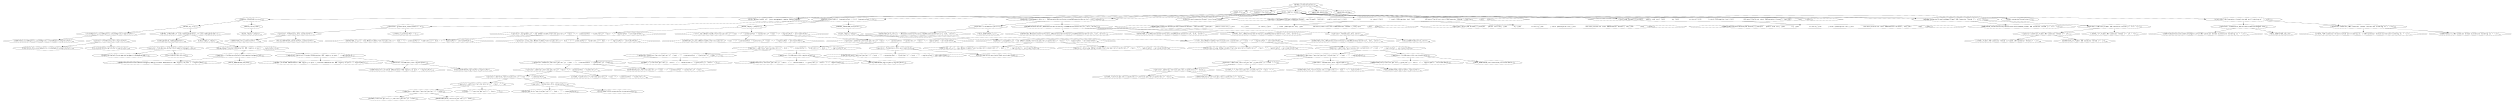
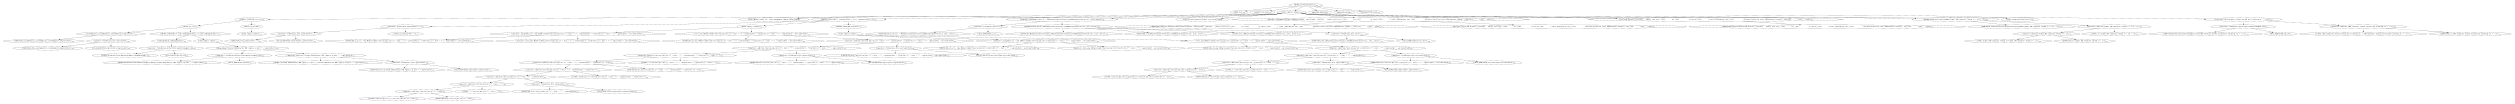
node "(METHOD_RETURN,void)": added
